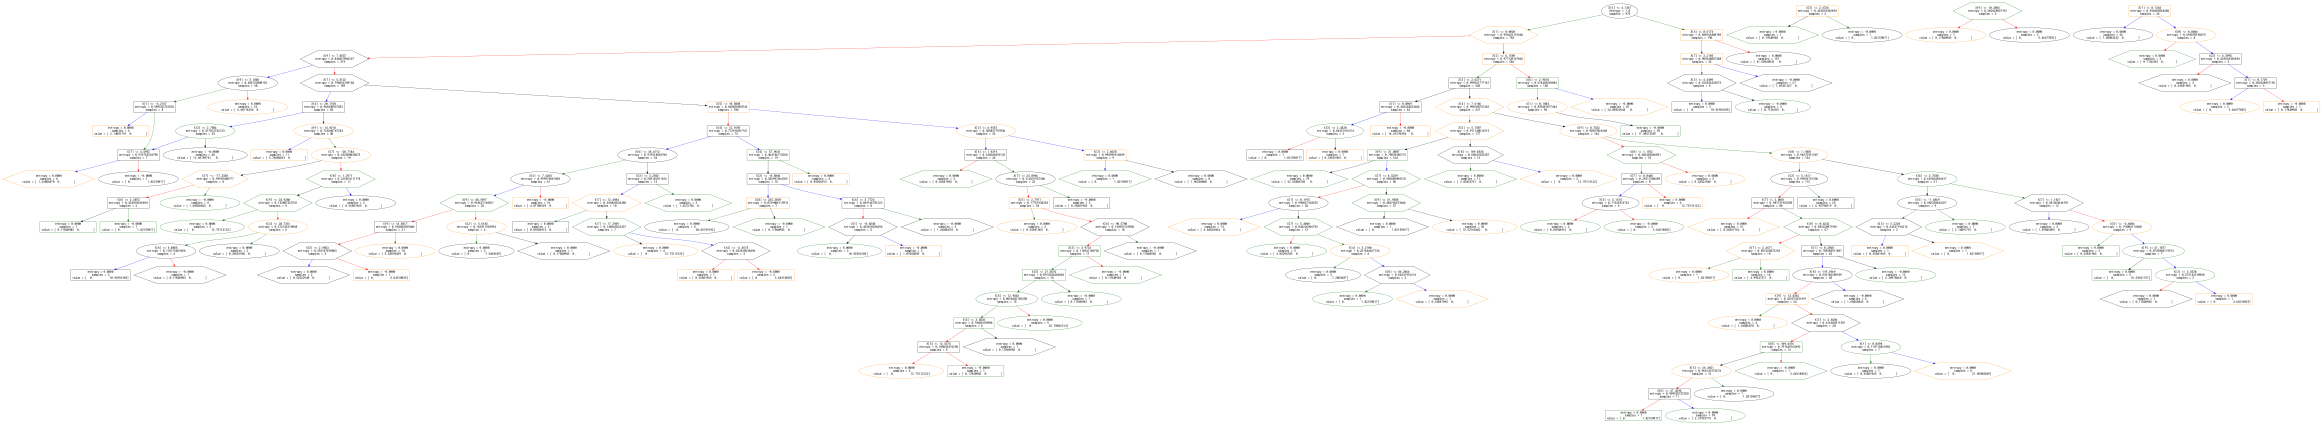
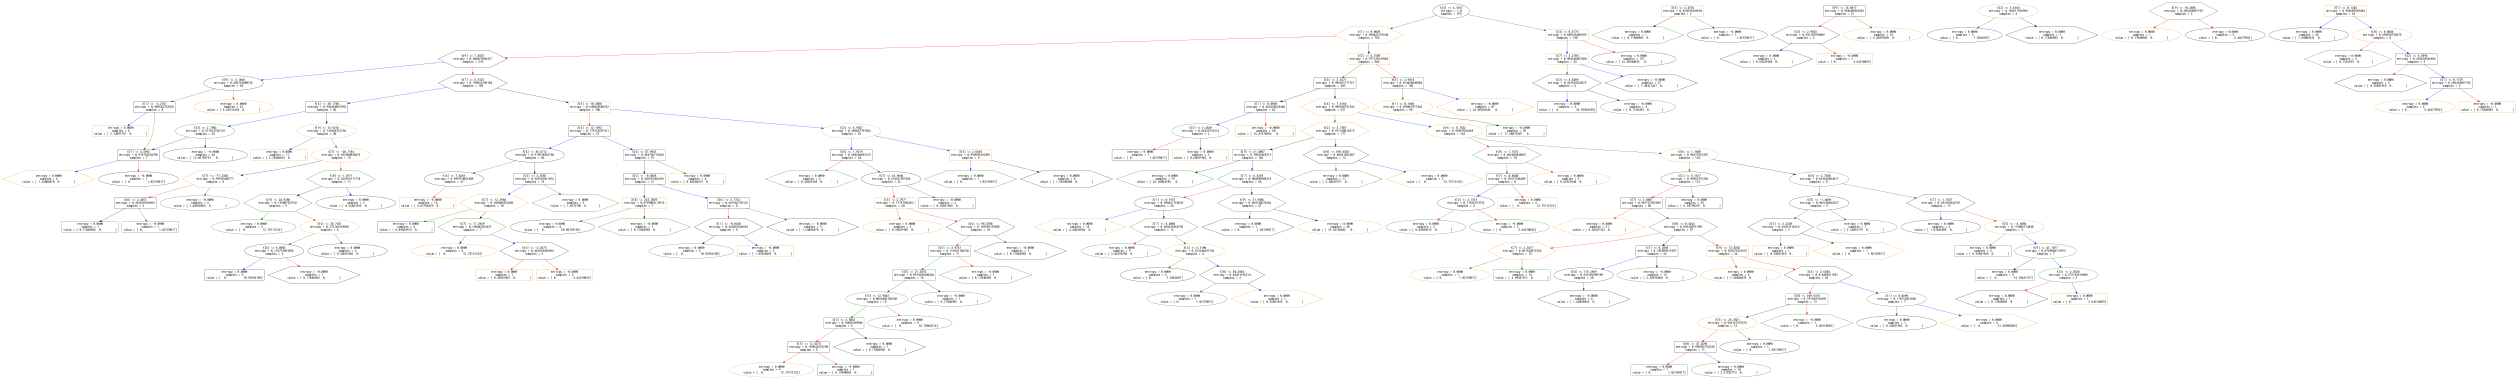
edge "X[4] <= 7.6166 entropy = 0.998108751342 samples = 321" -> "X[9] <= 8.7532 entropy = 0.92057024348 samples = 144": color black -> blue
node "X[9] <= 48.1097 entropy = 0.945627148531 samples = 25": removed
edge "X[8] <= 119.3969 entropy = 0.633102309109 samples = 30" -> "X[9] <= 13.8362 entropy = 0.525573351691 samples = 24": now "X[0] <= 0.4242 entropy = 0.893230971901 samples = 57" -> "X[9] <= 13.8362 entropy = 0.525573351691 samples = 24"
